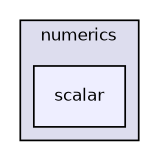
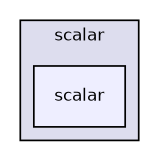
cluster "numerics": label "numerics" -> "scalar"
